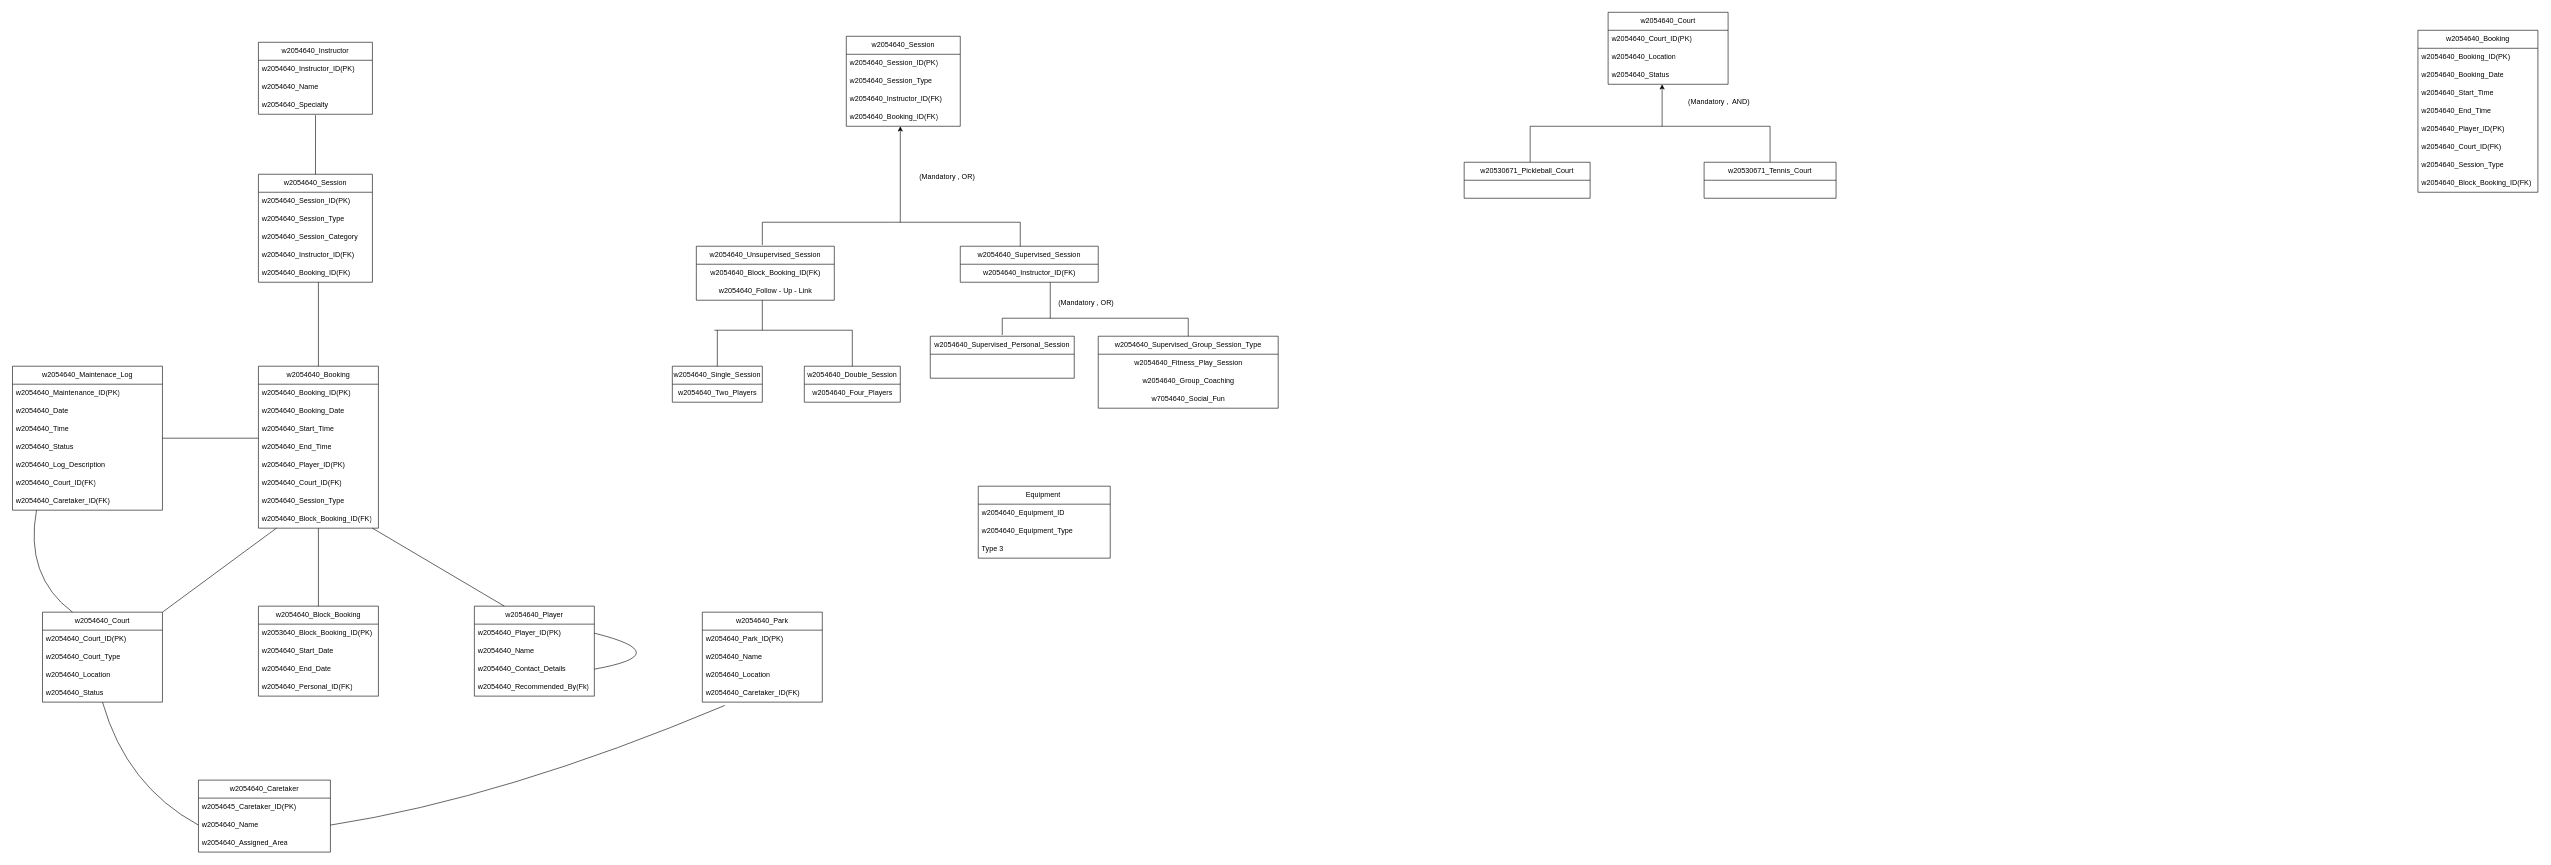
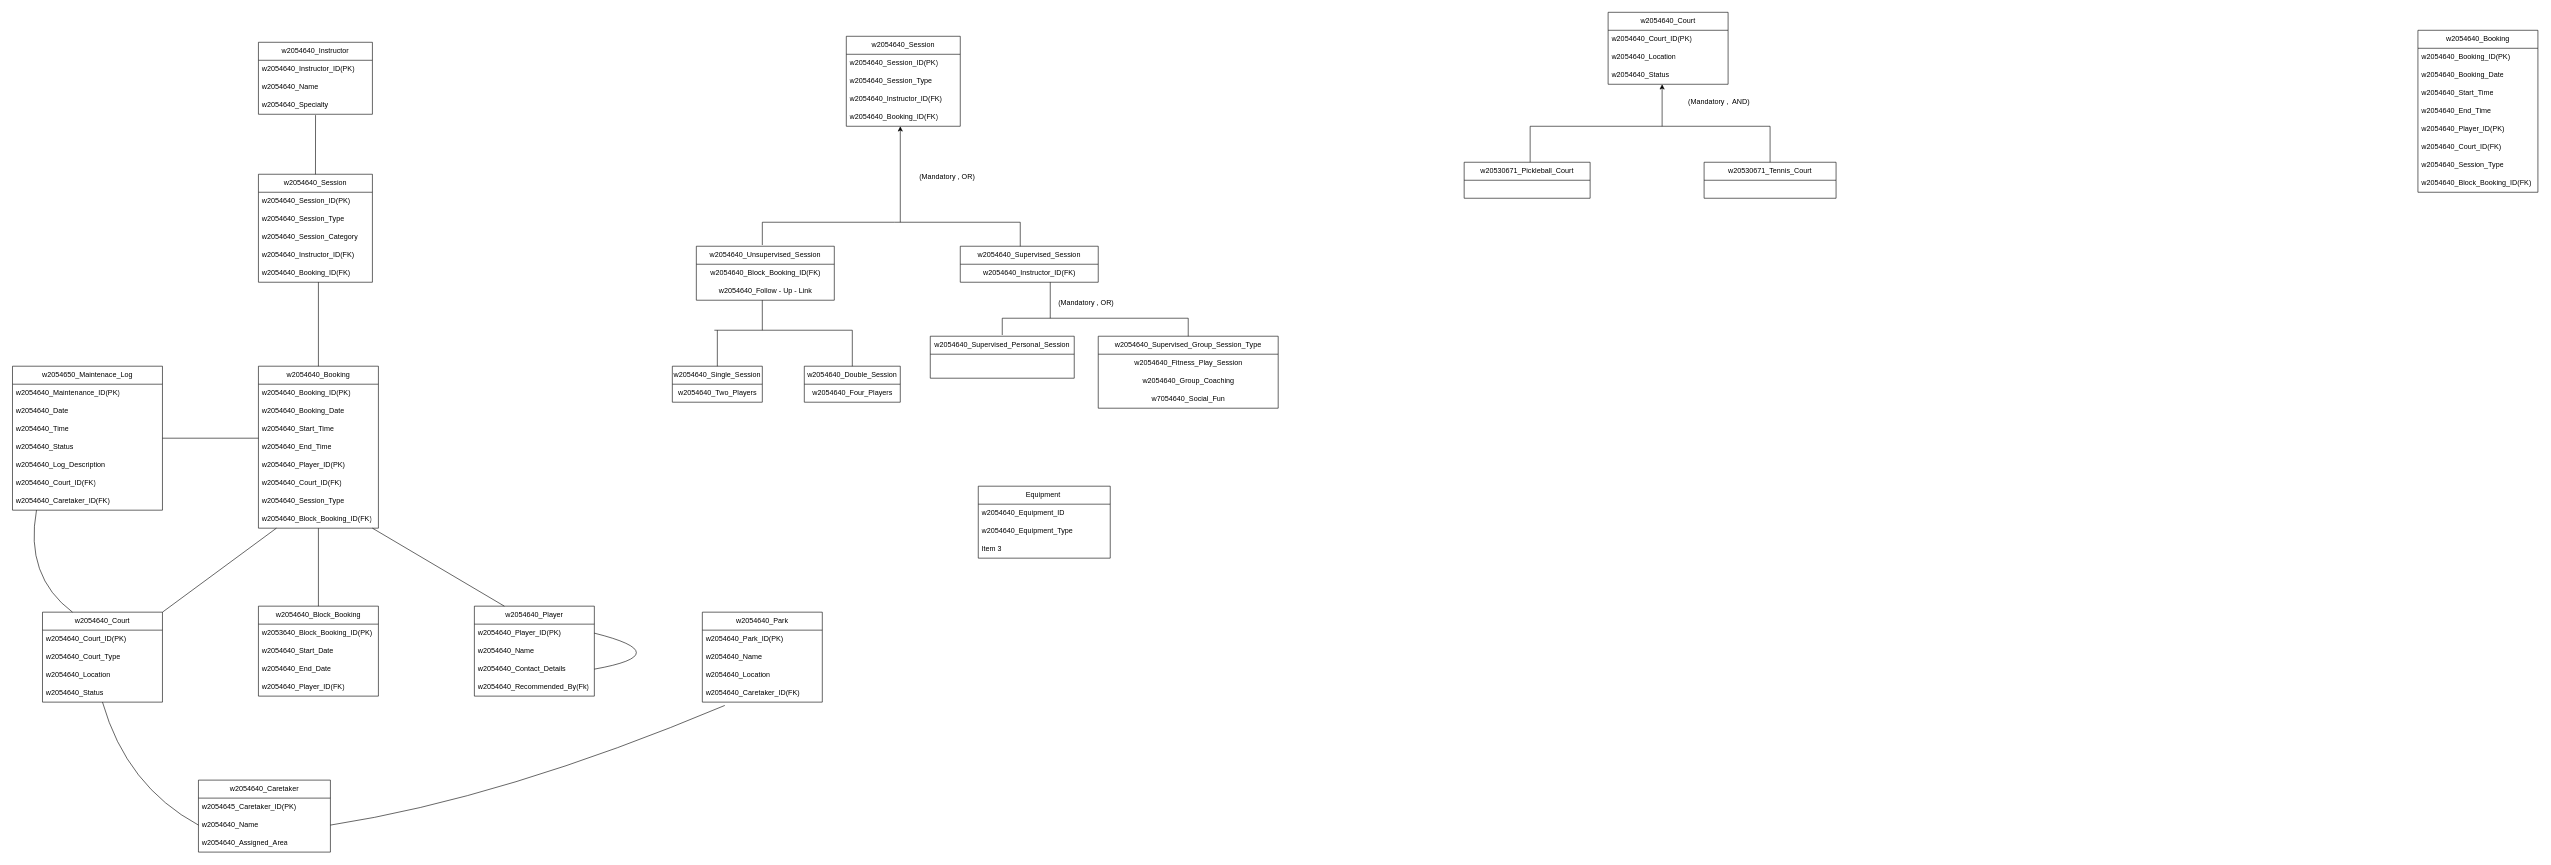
node "w2054640_Maintenace_Log": label "w2054640_Maintenace_Log" -> "w2054650_Maintenace_Log"
node "Type 3": label "Type 3" -> "Item 3"
node "w2054640_Personal_ID(FK)": label "w2054640_Personal_ID(FK)" -> "w2054640_Player_ID(FK)"
